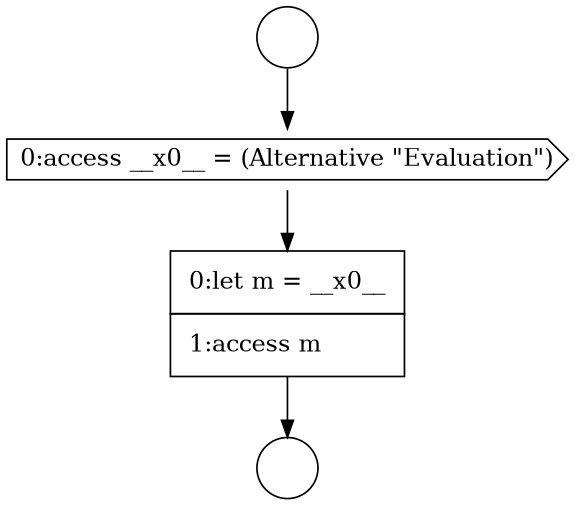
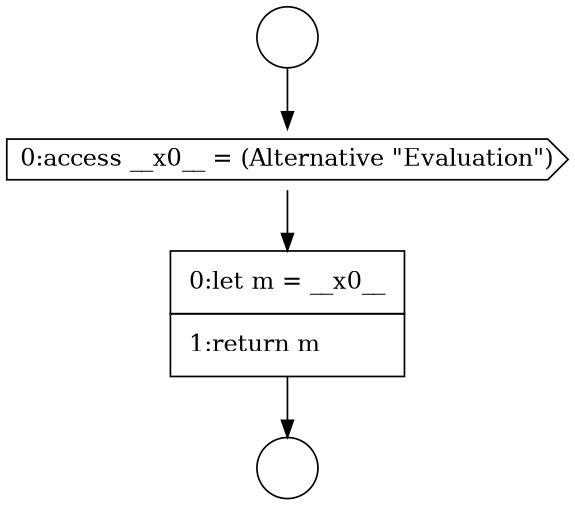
node "0:let m = __x0__": text "1:access m" -> "1:return m"
